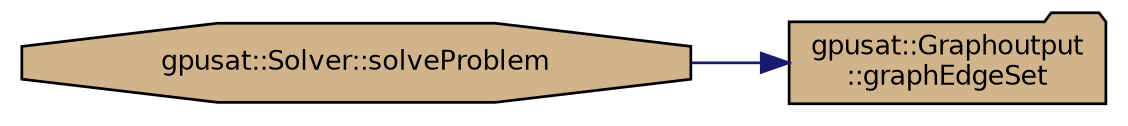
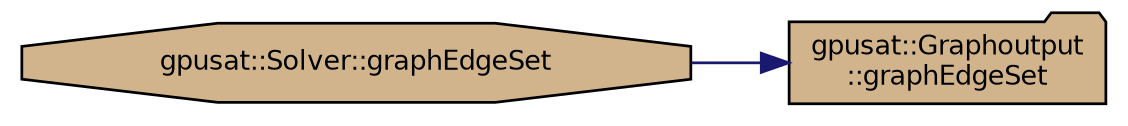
node "gpusat::Solver::solveProblem": label "gpusat::Solver::solveProblem" -> "gpusat::Solver::graphEdgeSet"
